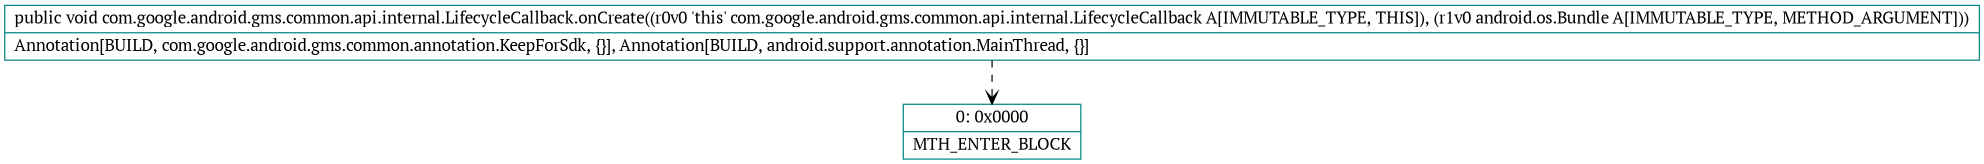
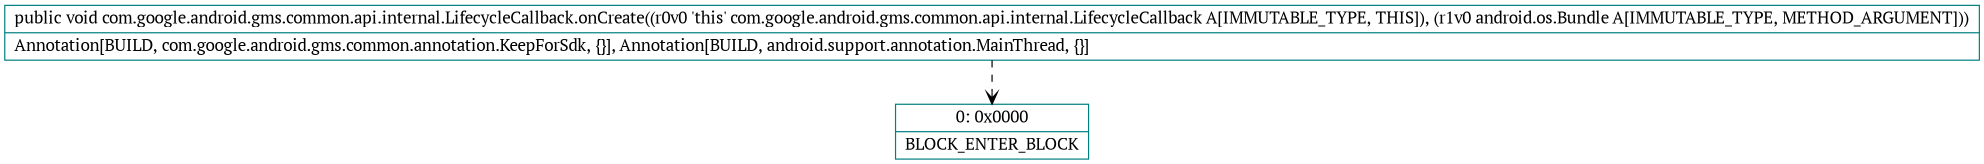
node "0: 0x0000": text "MTH_ENTER_BLOCK" -> "BLOCK_ENTER_BLOCK"
